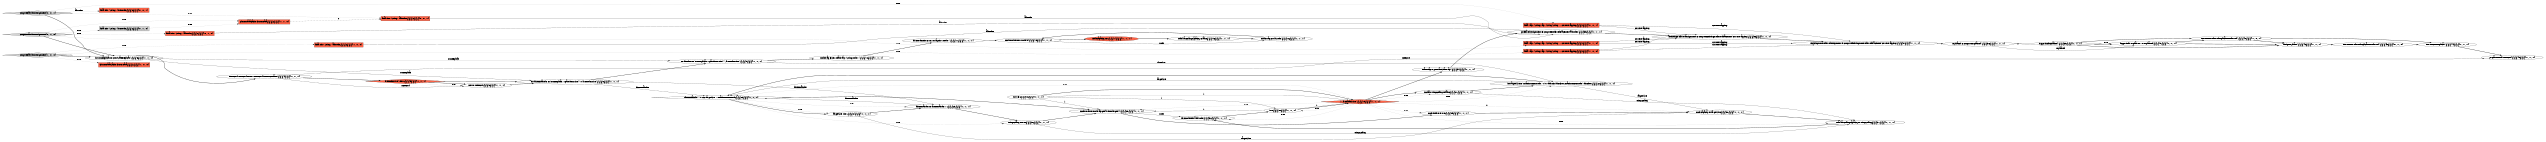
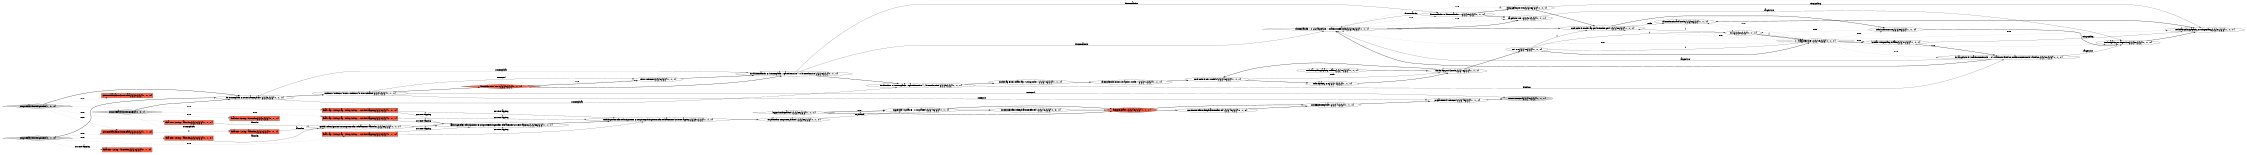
edge "computePartitionAssignment['0', '0', '1']" -> "final List<String> liveNodes@@@2@@@['0', '0', '1']": label "allNodes" -> "true"
edge "computePartitionAssignment['0', '0', '1']" -> "final List<String> allNodes@@@2@@@['0', '0', '1']": label "true" -> "numReplicas"
edge "final List<String> liveNodes@@@2@@@['0', '1', '0']" -> "ClusterDataCache clusterData@@@2@@@['1', '1', '0']": now "computePartitionAssignment['1', '0', '0']" -> "ClusterDataCache clusterData@@@2@@@['1', '1', '0']"
node "final List<String> liveNodes@@@2@@@['0', '1', '0']": fillcolor lightgray -> tomato
edge "computePartitionAssignment['0', '1', '0']" -> "final List<String> liveNodes@@@2@@@['0', '1', '0']": label "true" -> "currentMapping"
node "node.capacity = 0@@@14@@@['1', '1', '1']": fillcolor tomato -> white
edge "node.capacity = 0@@@14@@@['1', '1', '1']" -> "node.hasCeilingCapacity = false@@@15@@@['1', '1', '1']": now "node.capacity = 0@@@14@@@['1', '1', '1']" -> "_nodeMap.put(id,node)@@@16@@@['1', '1', '1']"
edge "logger.isInfoEnabled()@@@39@@@['1', '1', '1']" -> "moveNonPreferredReplicasToPreferred()@@@42@@@['1', '0', '1']": removed
edge "moveNonPreferredReplicasToPreferred()@@@42@@@['1', '0', '1']" -> "moveExcessReplicas()@@@44@@@['1', '1', '1']": now "assignOrphans()@@@43@@@['1', '1', '1']" -> "moveExcessReplicas()@@@44@@@['1', '1', '1']"
edge "_orphaned = computeOrphaned()@@@38@@@['1', '1', '1']" -> "logger.isInfoEnabled()@@@39@@@['1', '1', '1']": removed
node "assignOrphans()@@@43@@@['1', '1', '1']": fillcolor white -> tomato
edge "_nodeMap.put(id,node)@@@16@@@['1', '1', '1']" -> "int i = 0@@@18@@@['1', '1', '1']": added
node "_stateMap = generateStateMap()@@@34@@@['1', '1', '1']": removed
node "return znRecord@@@46@@@['1', '1', '1']": added
node "i < liveNodes.size()@@@19@@@['1', '1', '1']": fillcolor tomato -> white
edge "i < liveNodes.size()@@@19@@@['1', '1', '1']" -> "node.capacity = targetSize@@@30@@@['1', '1', '1']": label "0" -> "true"
edge "i < liveNodes.size()@@@19@@@['1', '1', '1']" -> "i++@@@20@@@['1', '1', '1']": now "node.isAlive = true@@@29@@@['1', '1', '1']" -> "i++@@@20@@@['1', '1', '1']"
edge "targetSize += 1@@@24@@@['1', '1', '1']" -> "distRemainder = distRemainder - 1@@@25@@@['1', '1', '1']": reversed
edge "_liveNodesList.add(node)@@@32@@@['1', '1', '1']" -> "i++@@@20@@@['1', '1', '1']": style bold -> dotted
